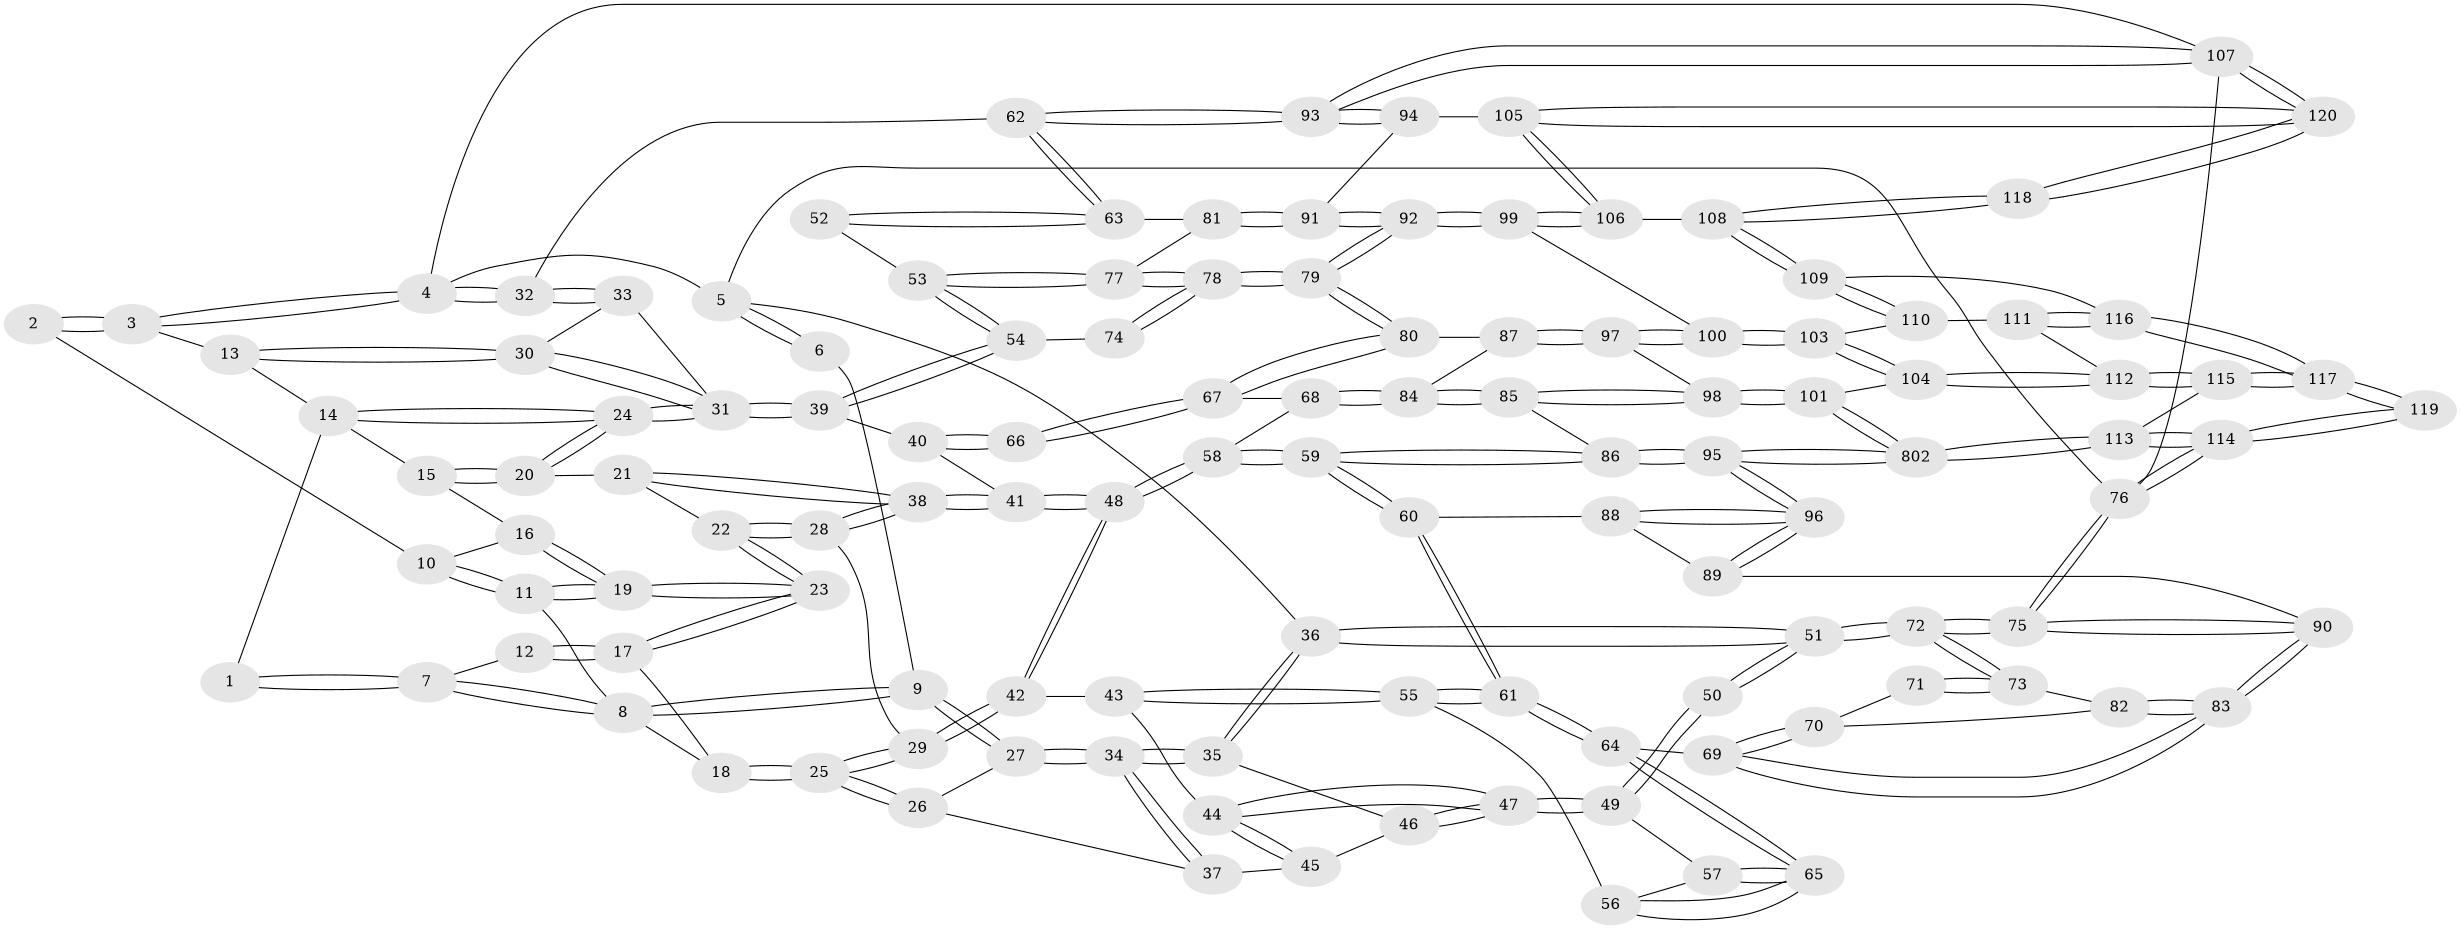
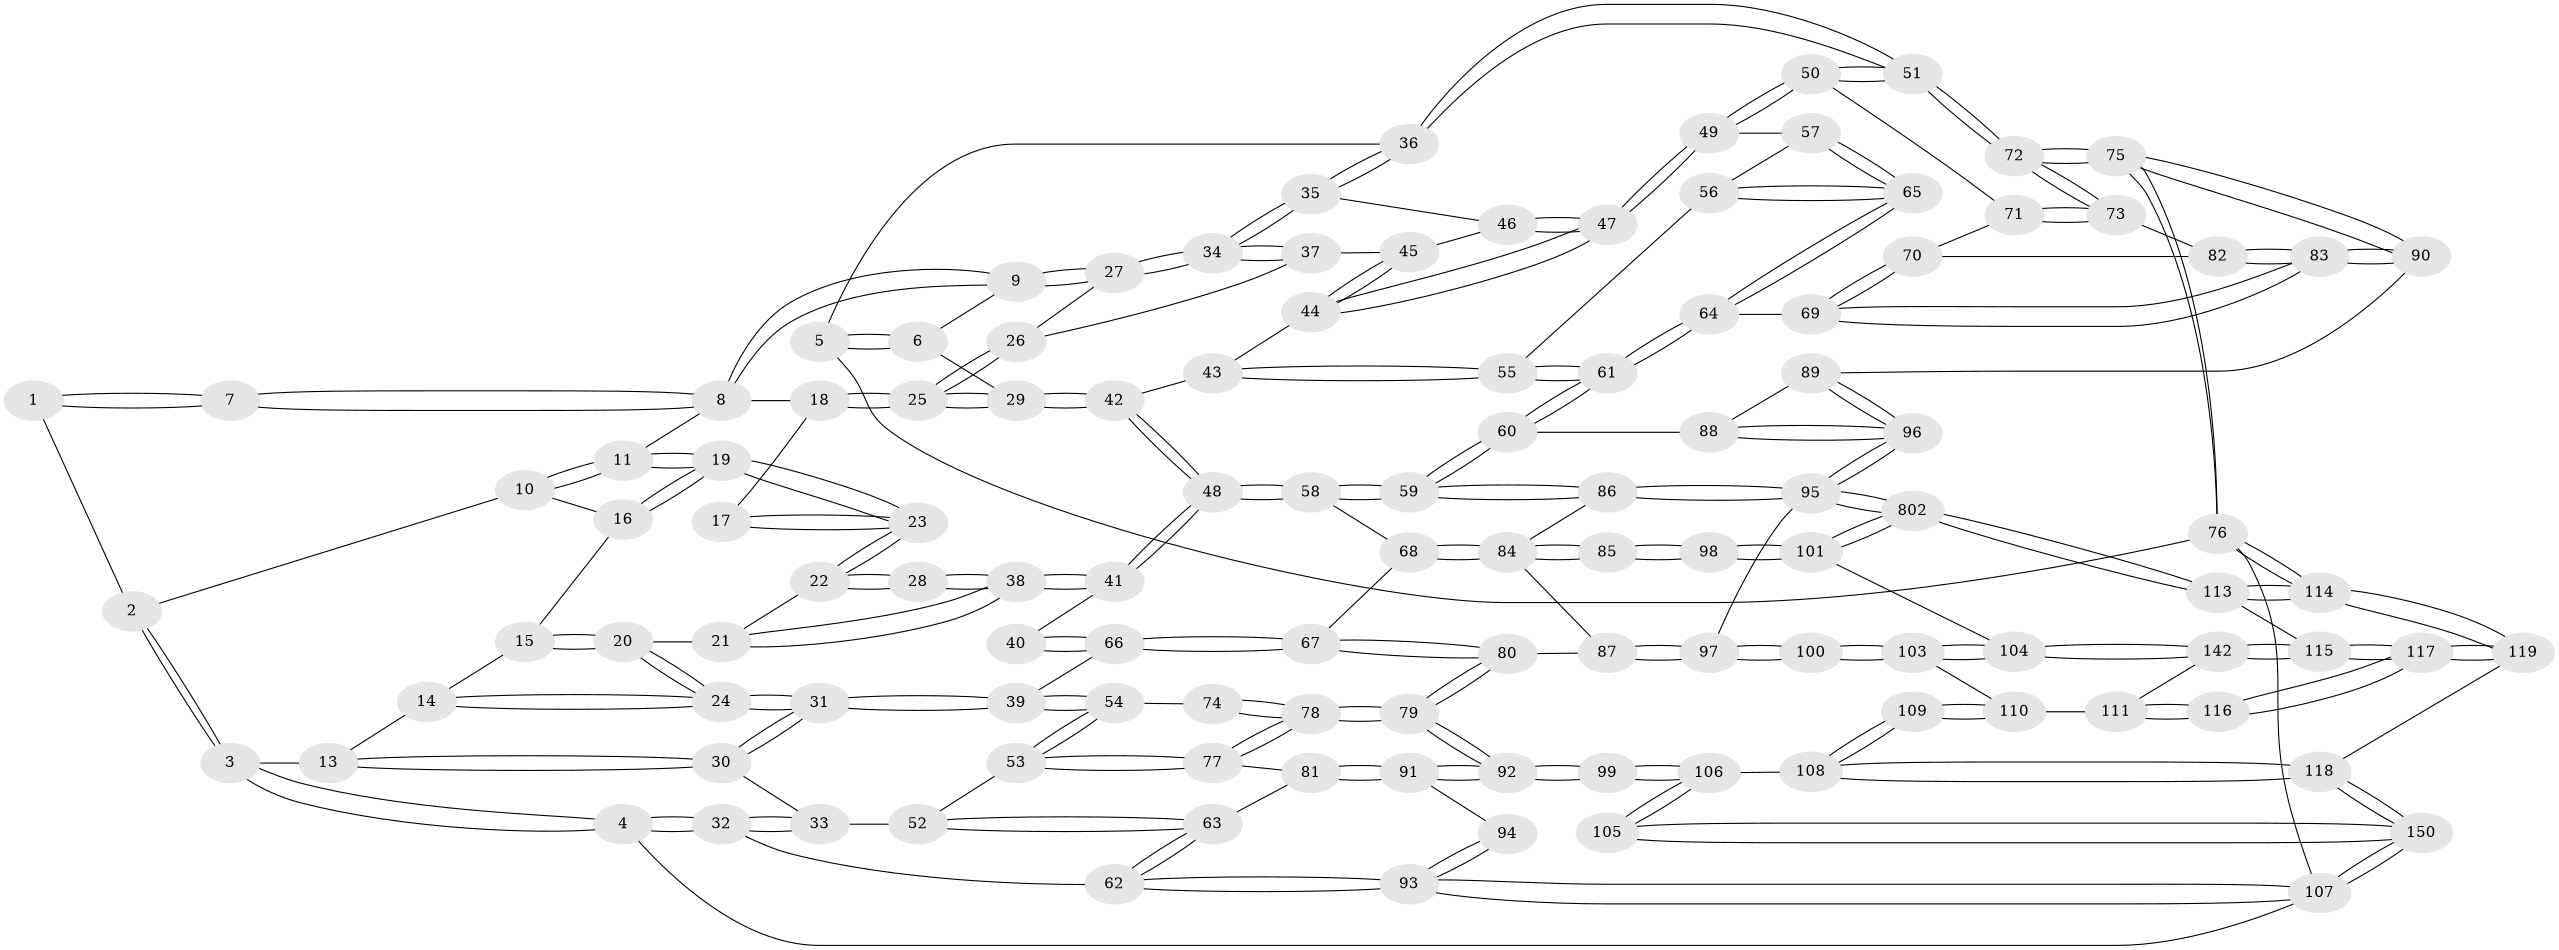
edge "94" -- "105": removed
node "120": label "120" -> "150"
edge "50" -- "71": added
edge "4" -- "5": removed
edge "99" -- "100": removed
edge "109" -- "116": removed
edge "33" -- "31": now "33" -- "52"
edge "97" -- "98": now "97" -- "95"
node "112": label "112" -> "142"
edge "39" -- "40": now "39" -- "66"
edge "85" -- "86": now "84" -- "86"
edge "14" -- "1": now "2" -- "1"
edge "28" -- "29": now "6" -- "29"
node "12": removed
edge "119" -- "118": added
